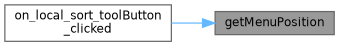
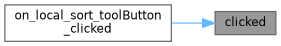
node "getMenuPosition": label "getMenuPosition" -> "clicked"
